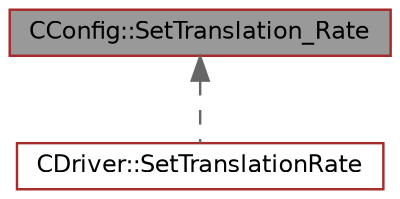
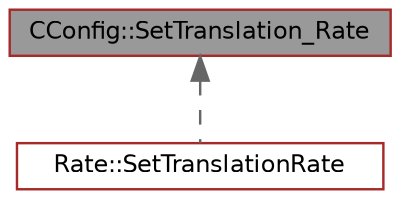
node "CDriver::SetTranslationRate": label "CDriver::SetTranslationRate" -> "Rate::SetTranslationRate"
